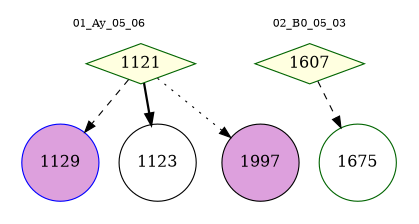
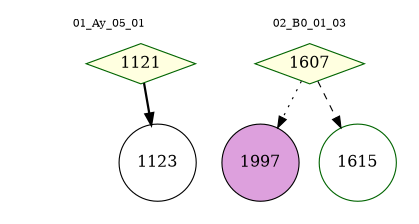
cluster "01_Ay_05_06": label "01_Ay_05_06" -> "01_Ay_05_01"
cluster "02_B0_05_03": label "02_B0_05_03" -> "02_B0_01_03"
edge "1121" -> "1997": now "1607" -> "1997"
node "1129": removed
node "1675": label "1675" -> "1615"
